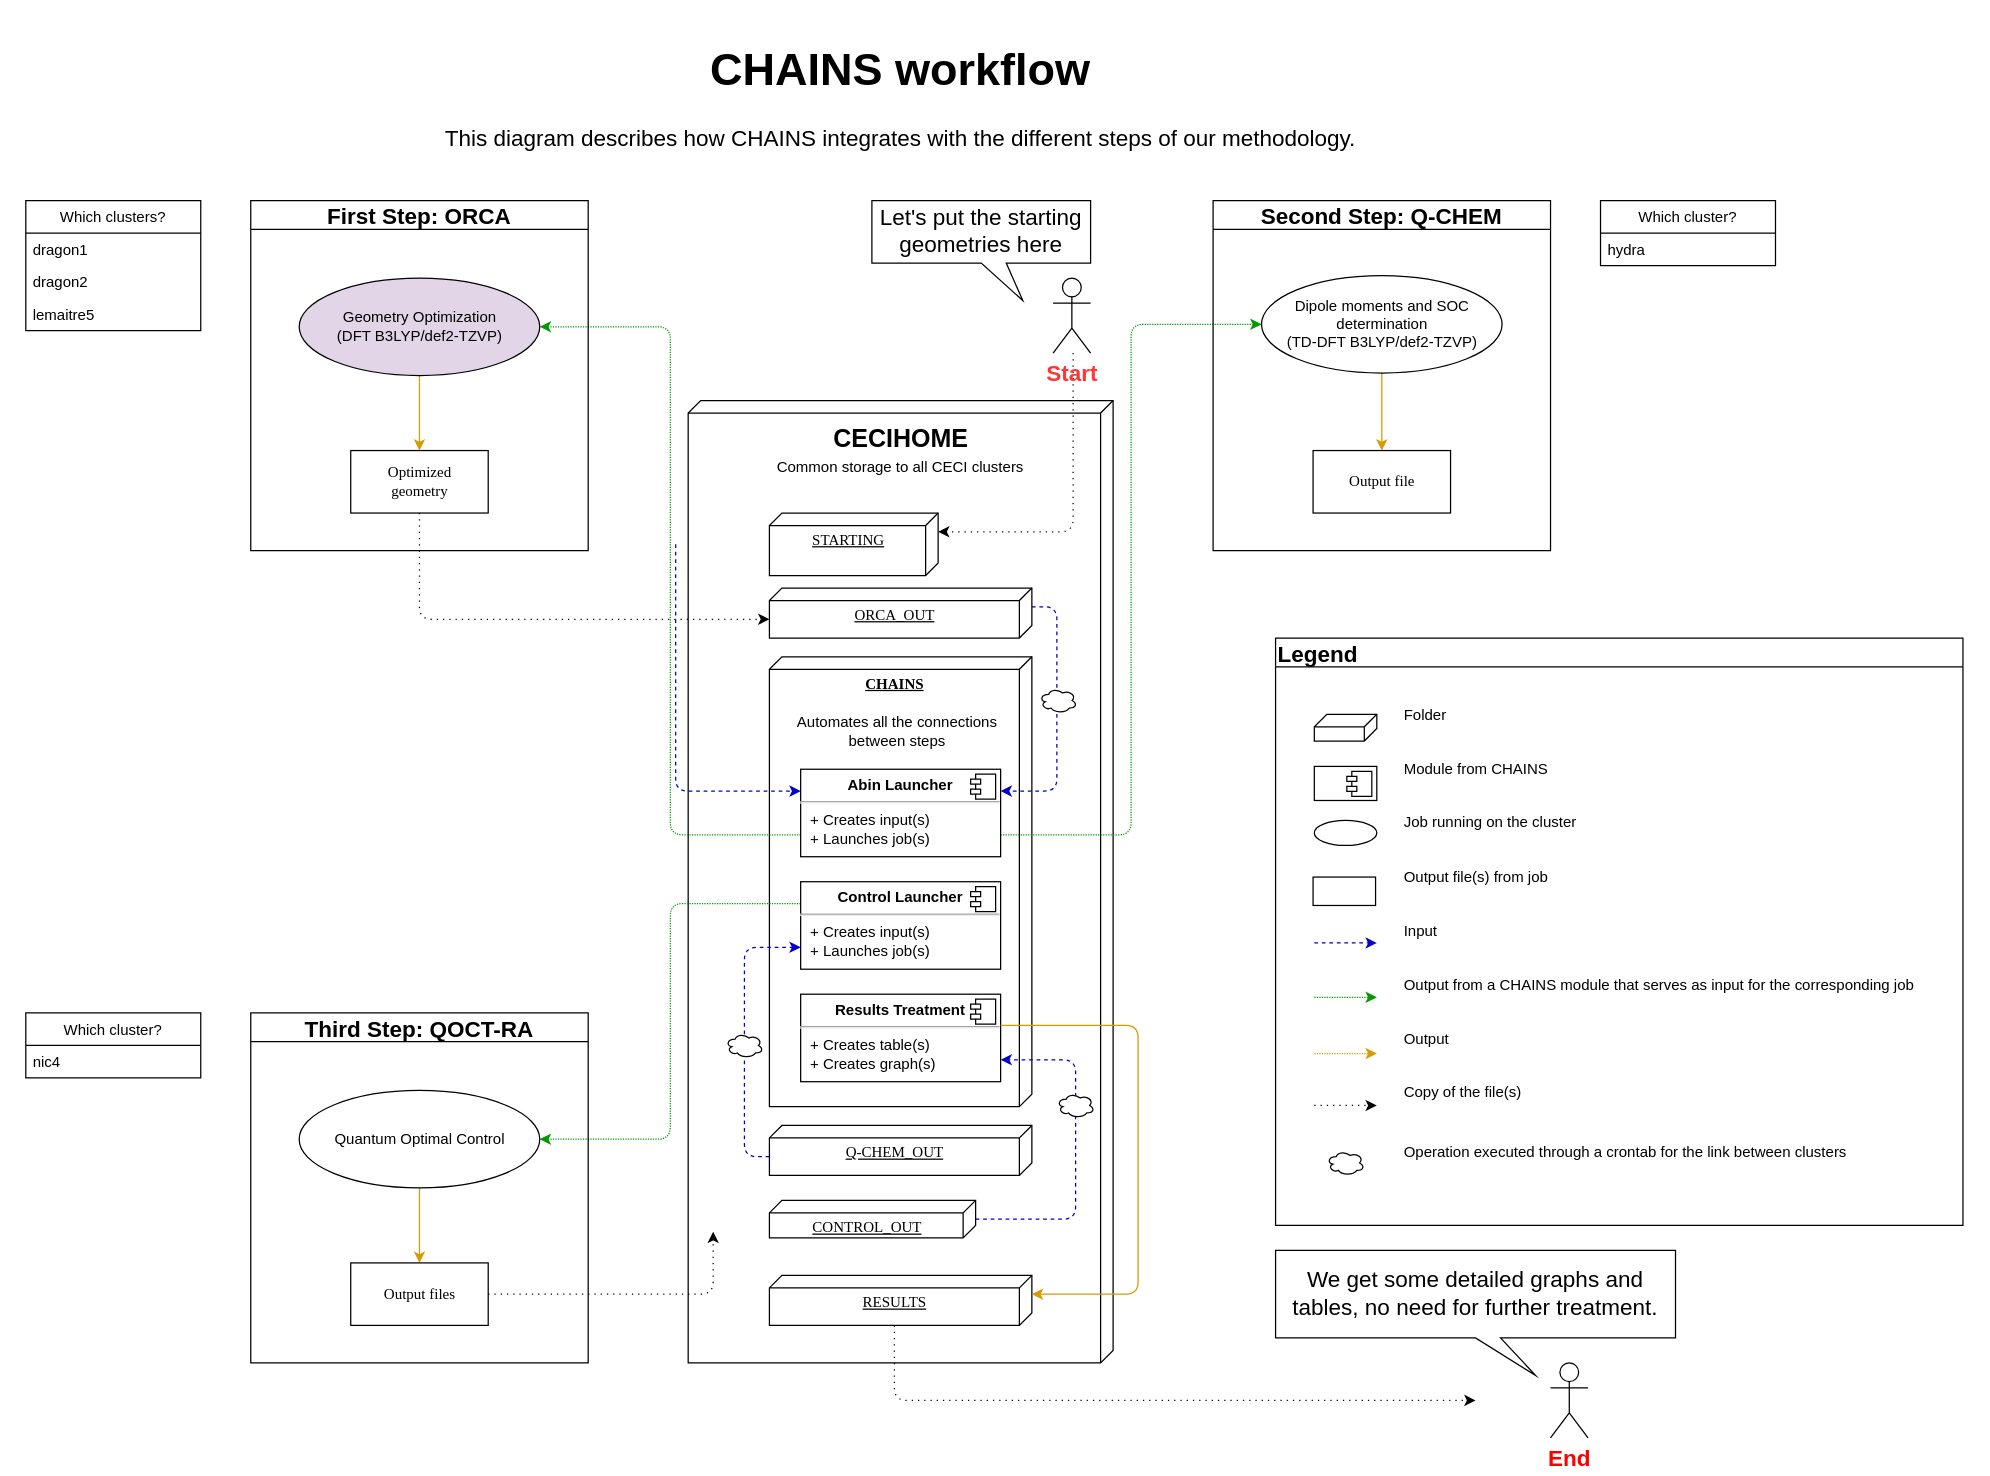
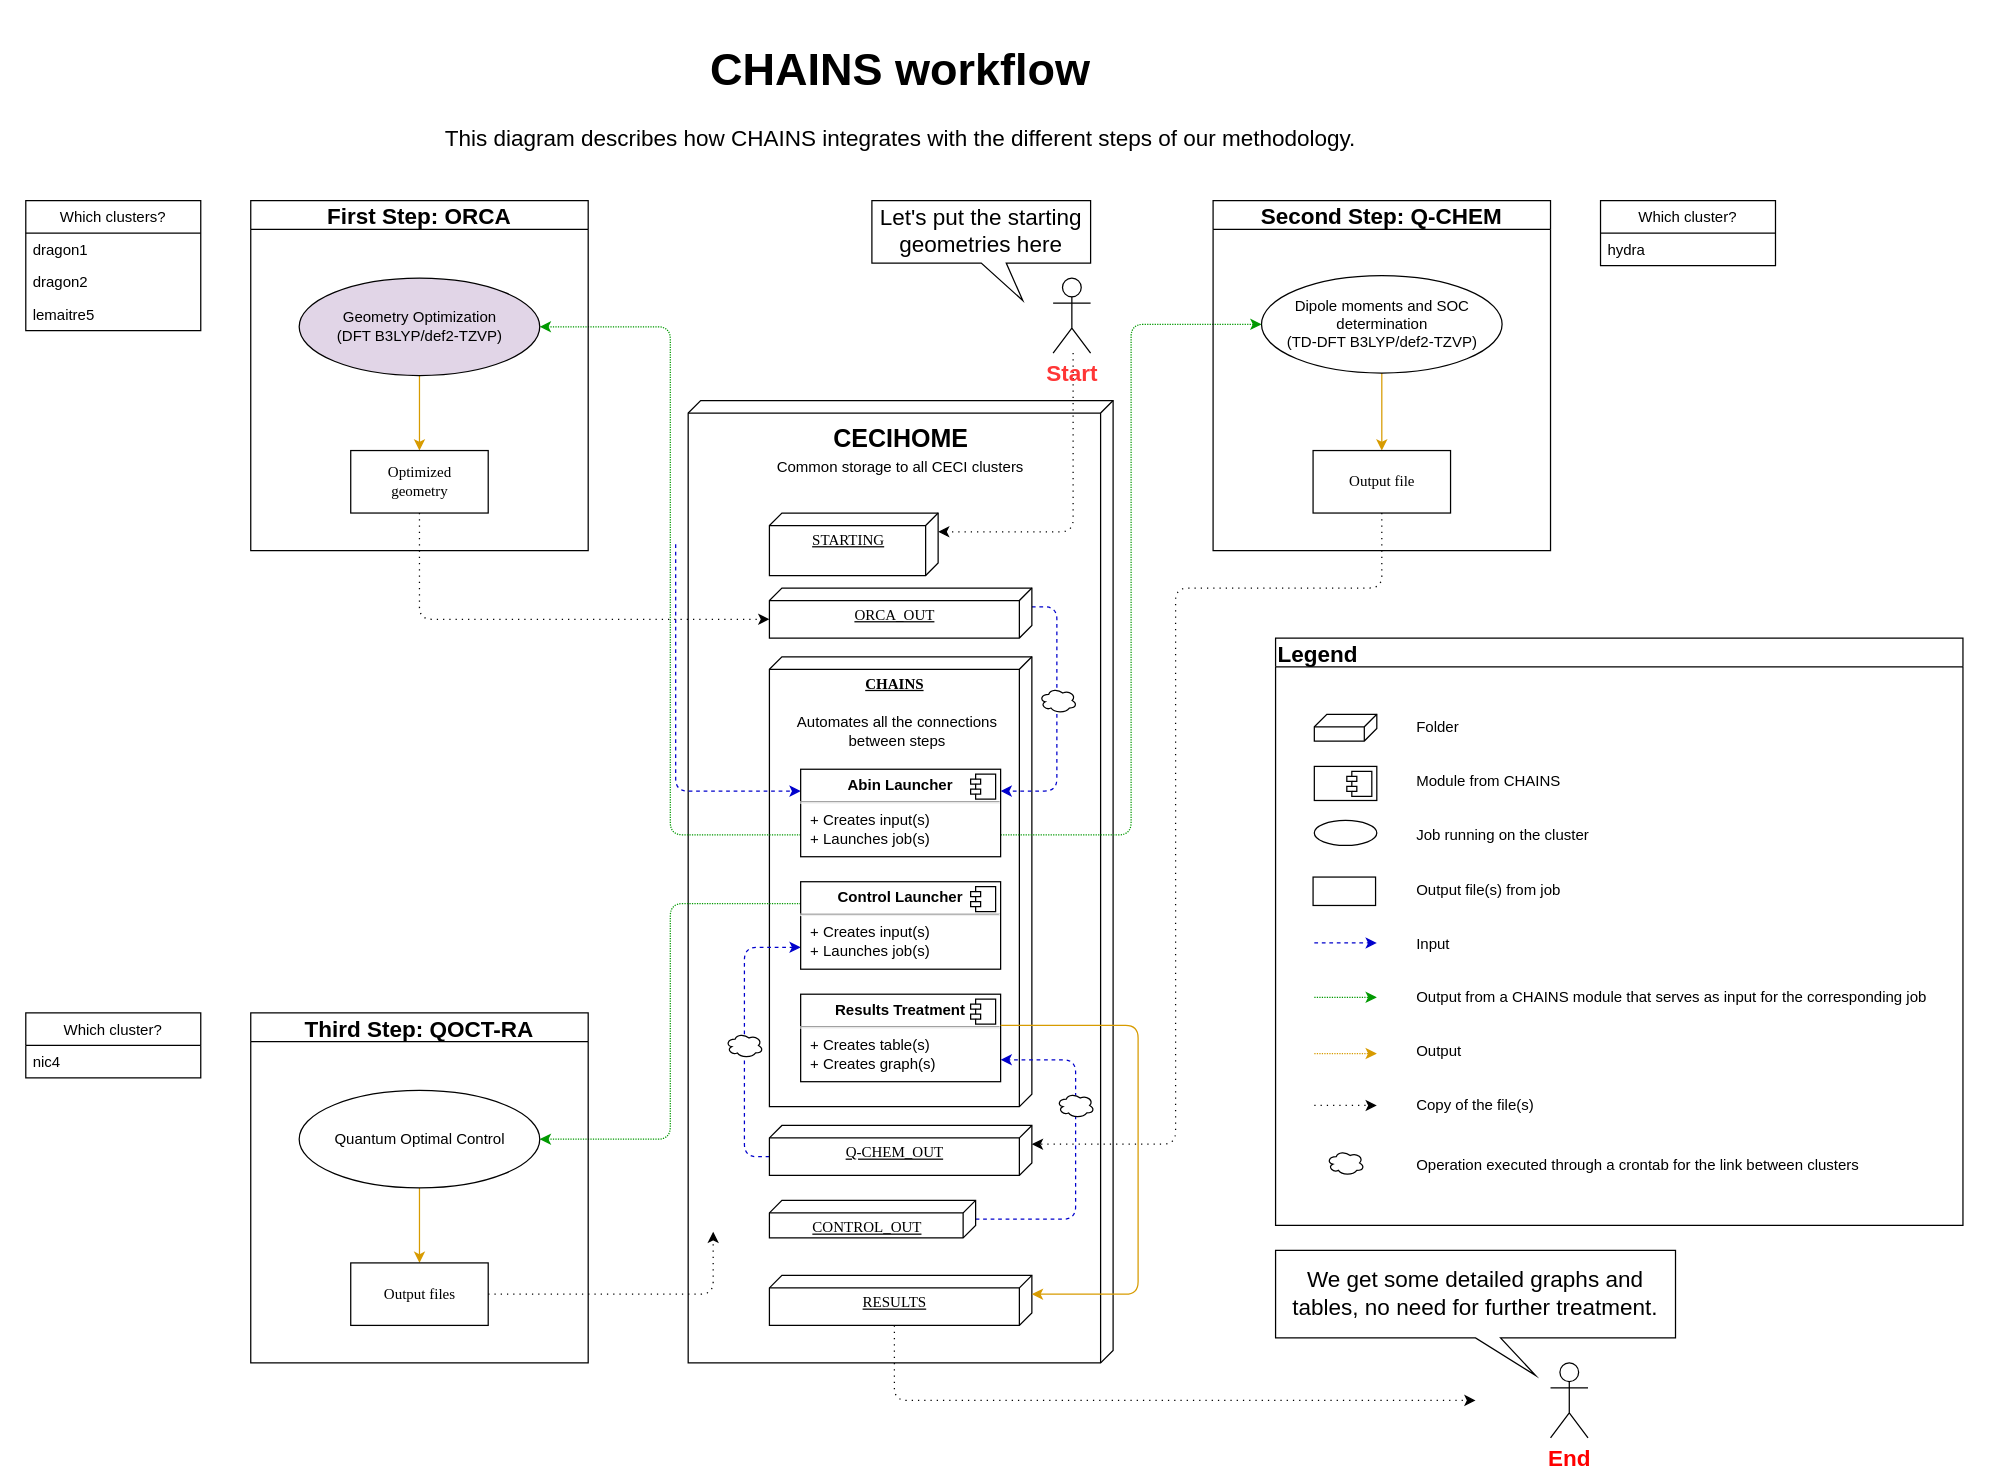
edge "Output file" -> "Q-CHEM_OUT": added
node "Folder Module from CHAINS Job running on the cluster Output file(s) from job Input Output from a CHAINS module that serves as input for the corresponding job Output Copy of the file(s) Operation executed through a crontab for the link between clusters": moved (1671, 935) -> (1683, 948)
